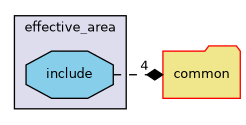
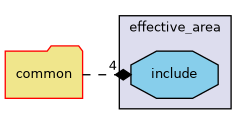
edge "include" -> "common": reversed
